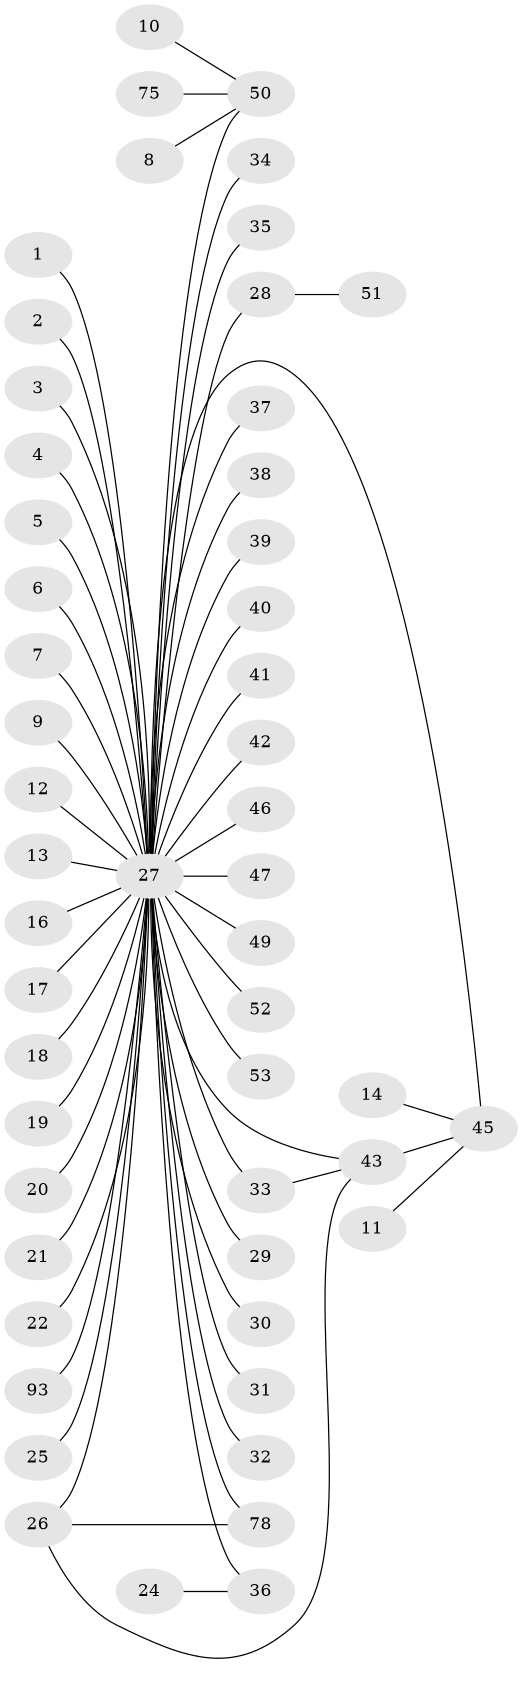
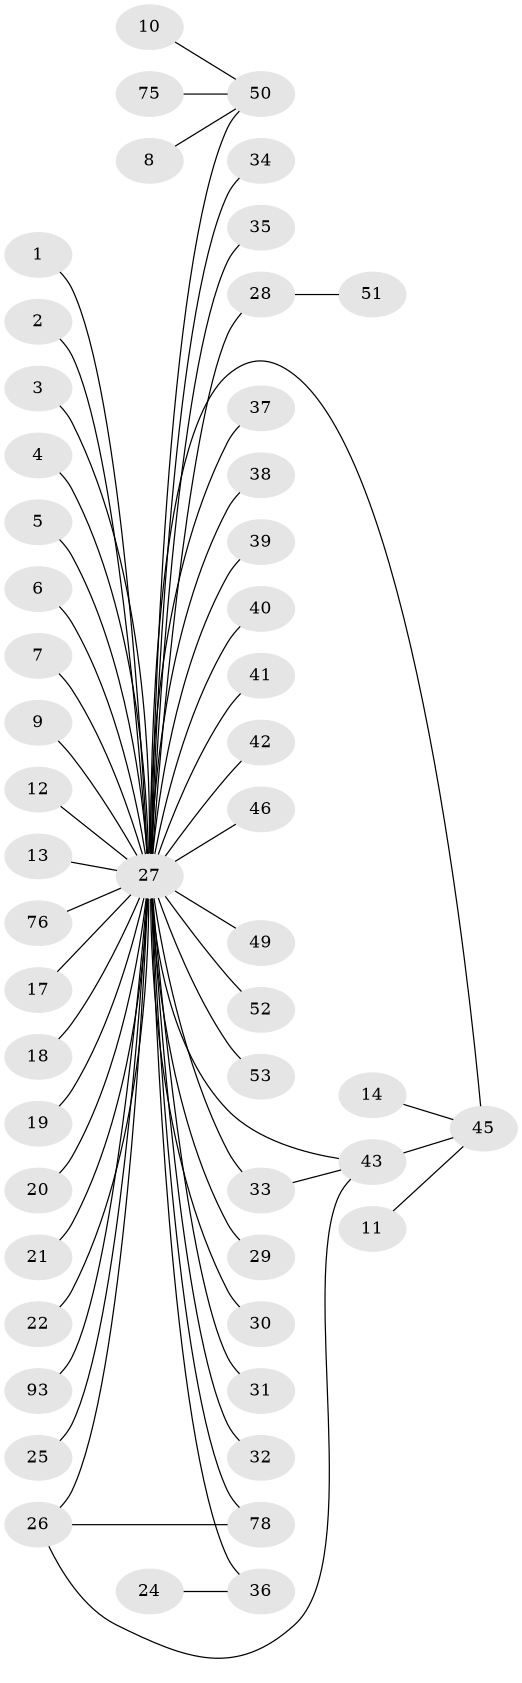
node "47": removed
node "16": label "16" -> "76"
